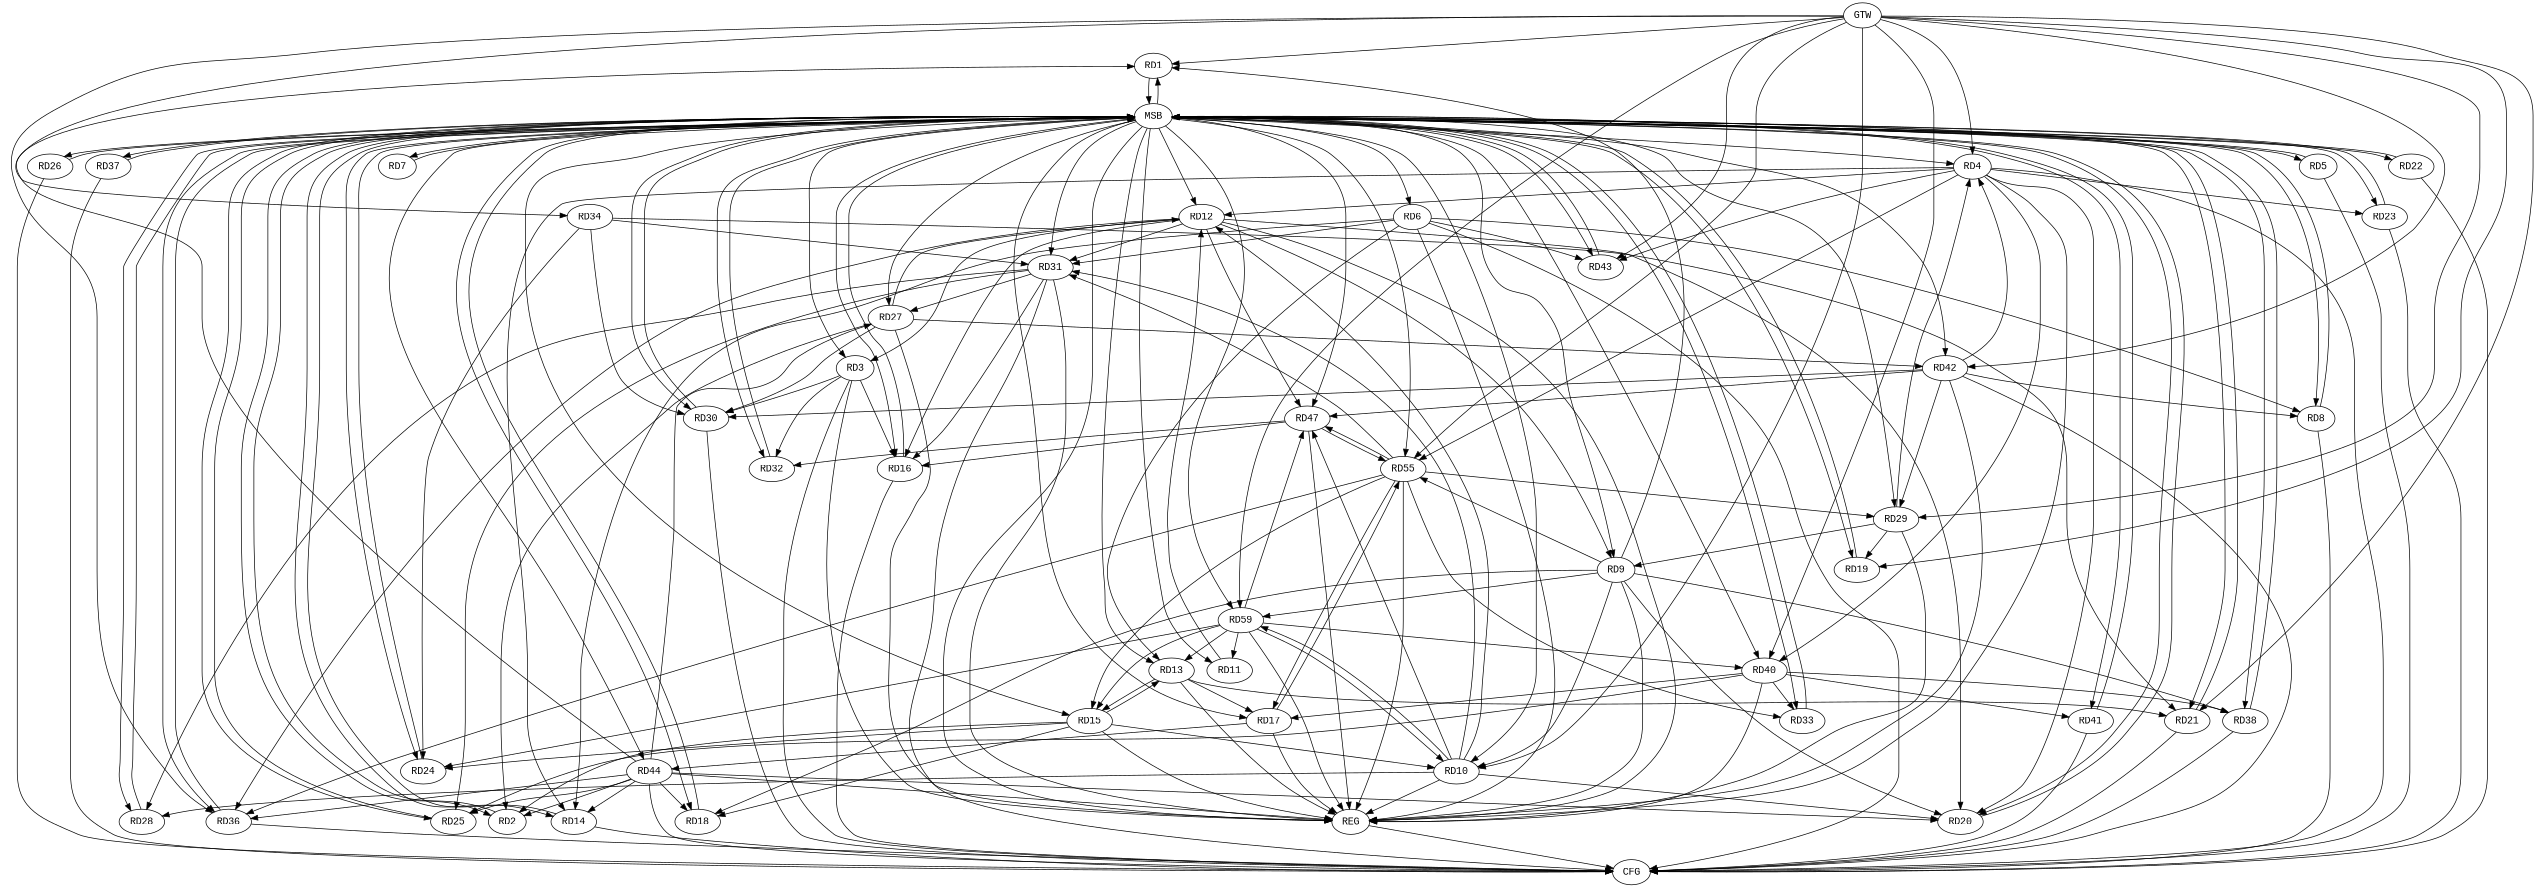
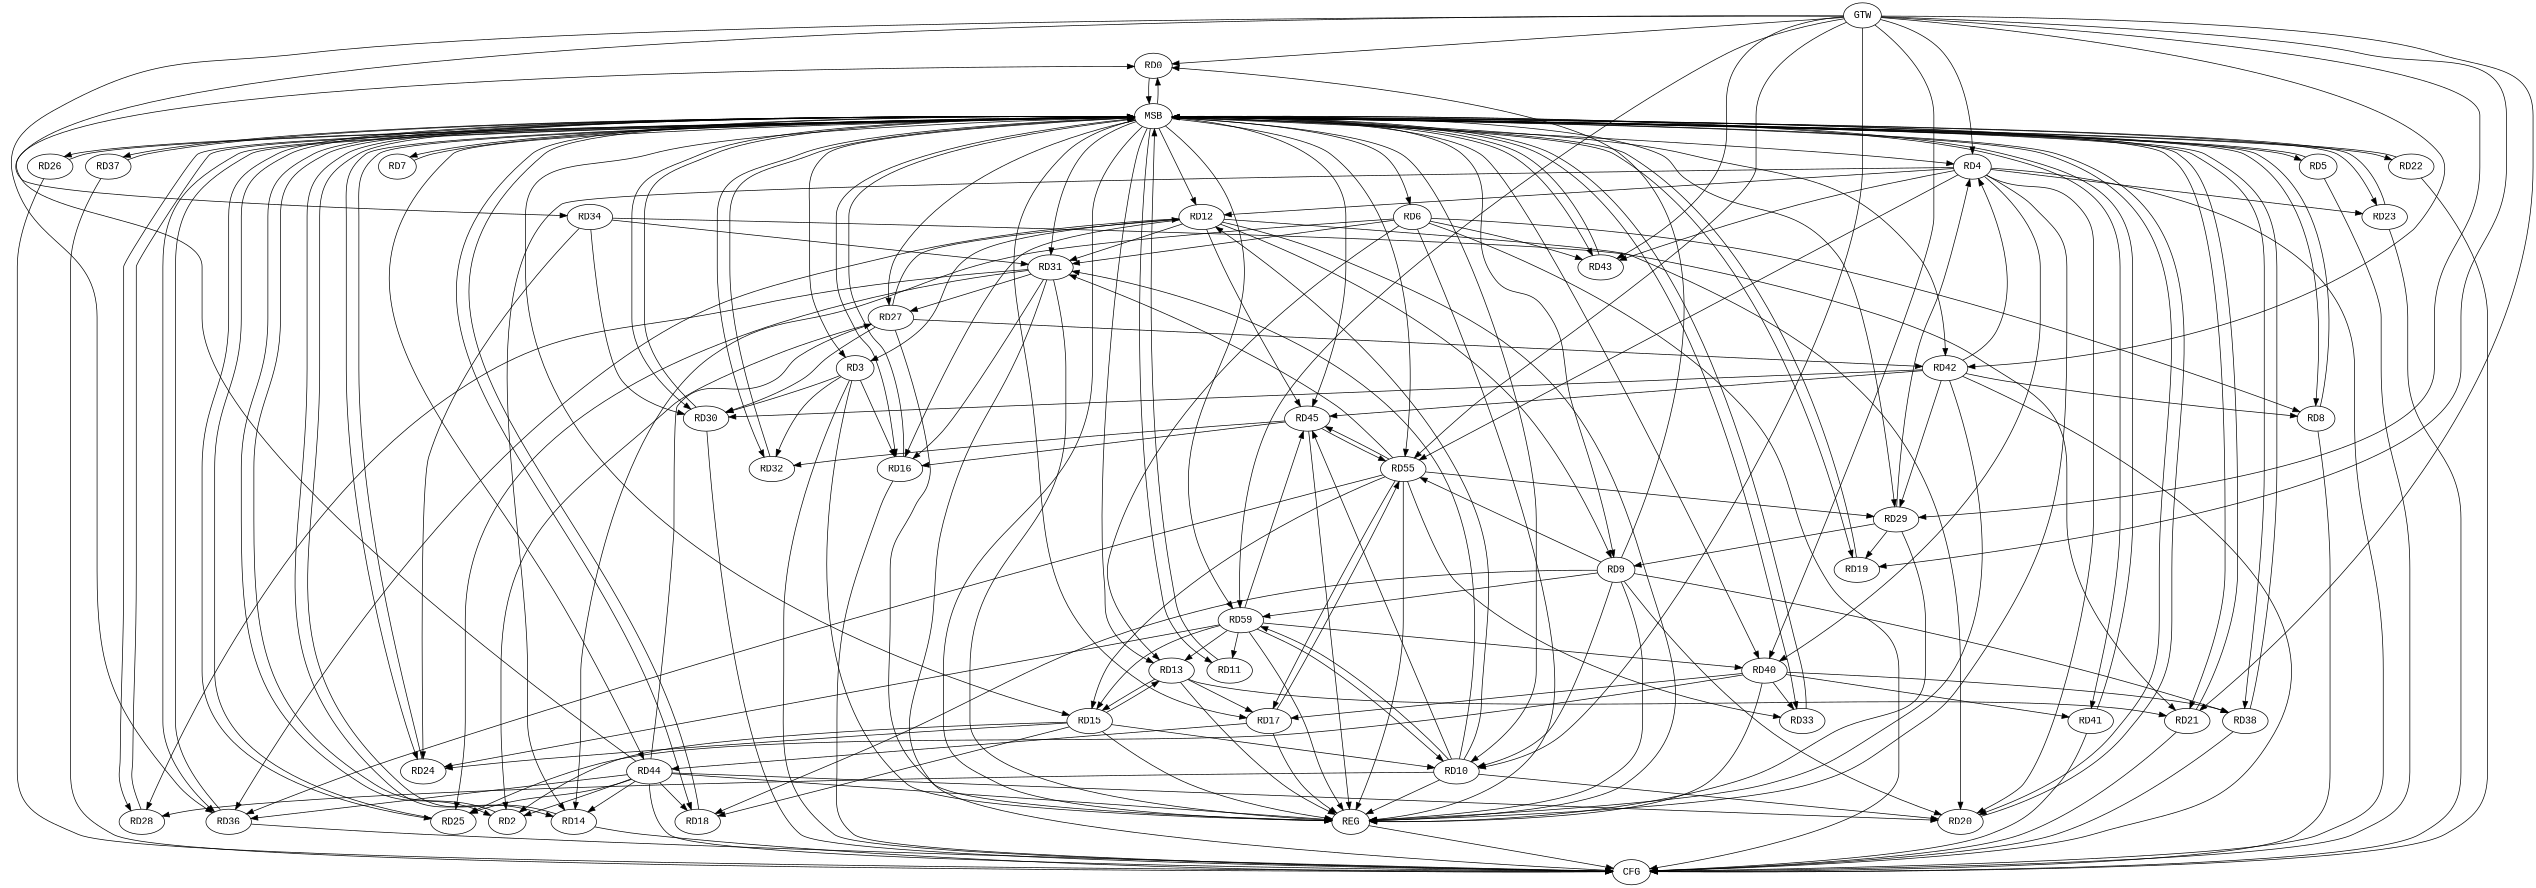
node "RD1": label "RD1" -> "RD0"
node "RD47": label "RD47" -> "RD45"
edge "RD11" -> "RD12": now "RD11" -> "MSB"
